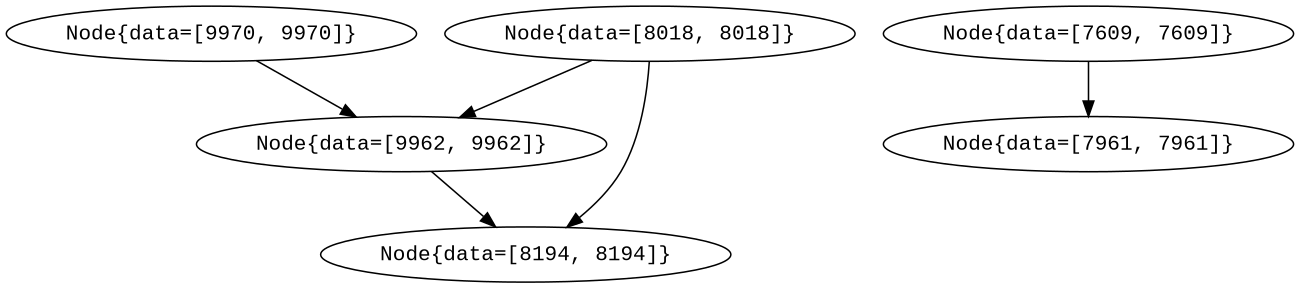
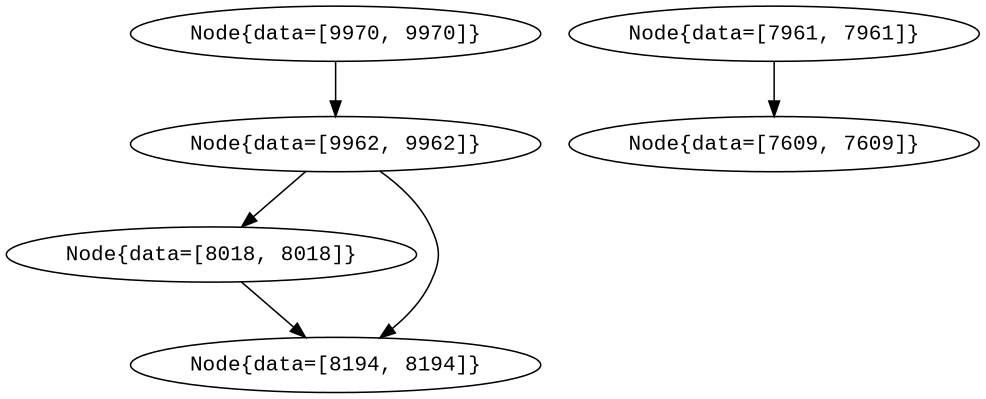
edge "Node{data=[7609, 7609]}" -> "Node{data=[7961, 7961]}": reversed
edge "Node{data=[8018, 8018]}" -> "Node{data=[9962, 9962]}": reversed
